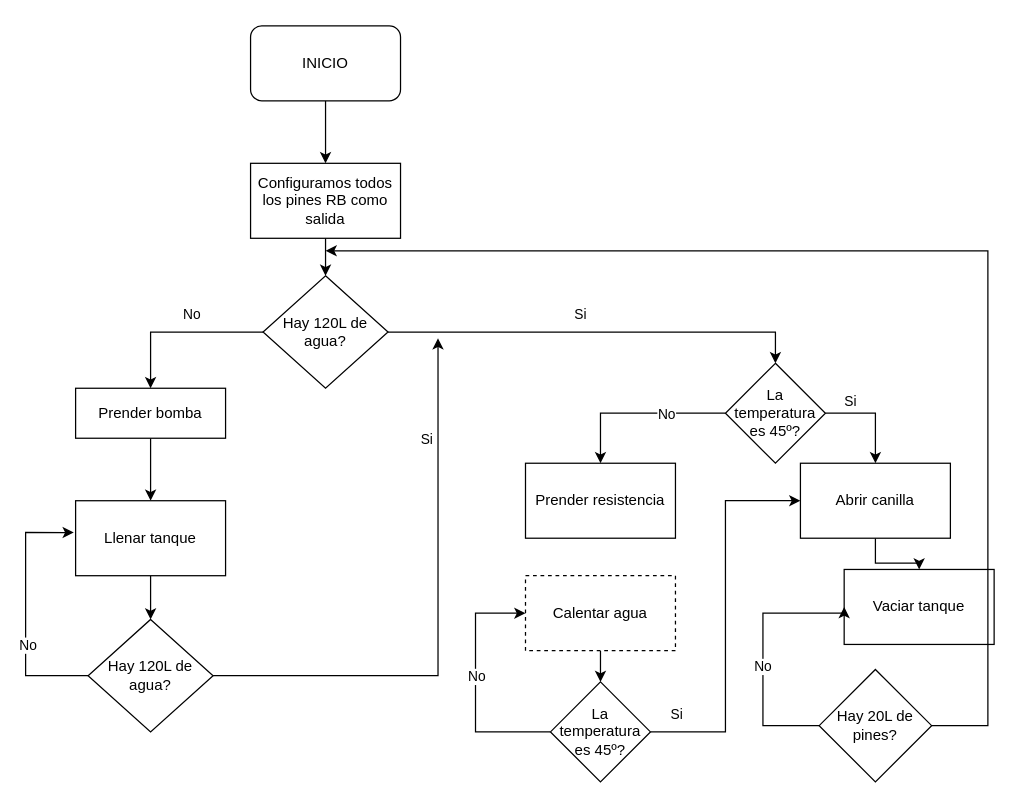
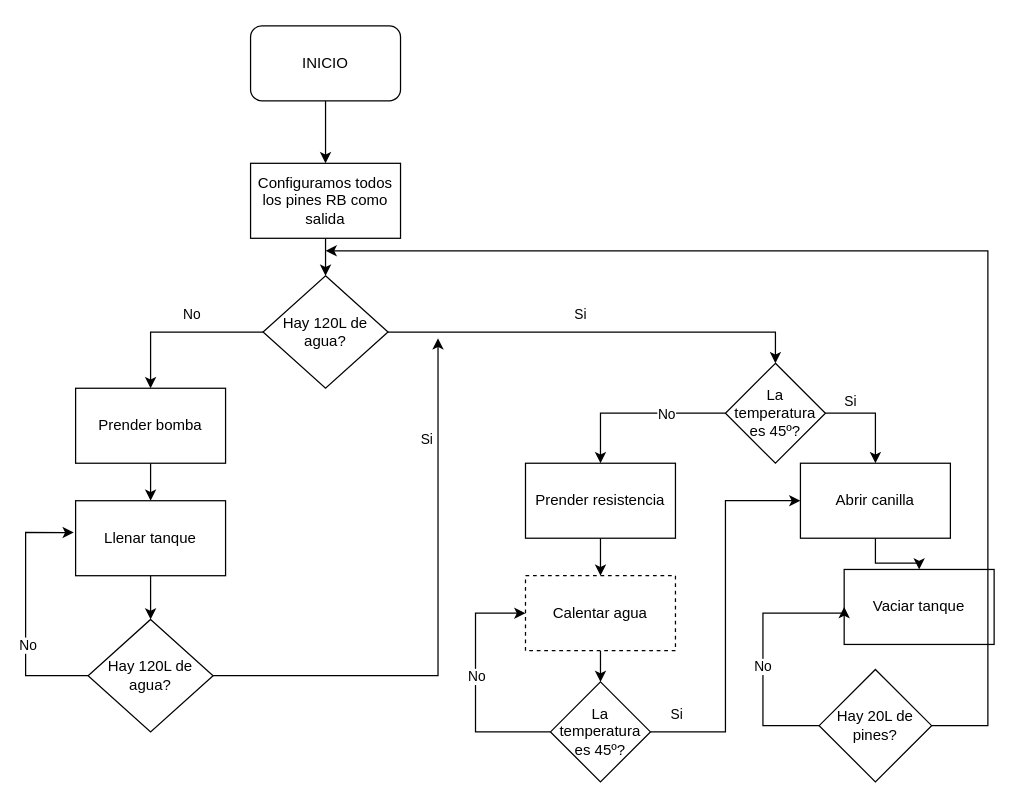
node "Prender bomba": size 150x50 -> 150x75
edge "Prender resistencia" -> "Calentar agua": added
